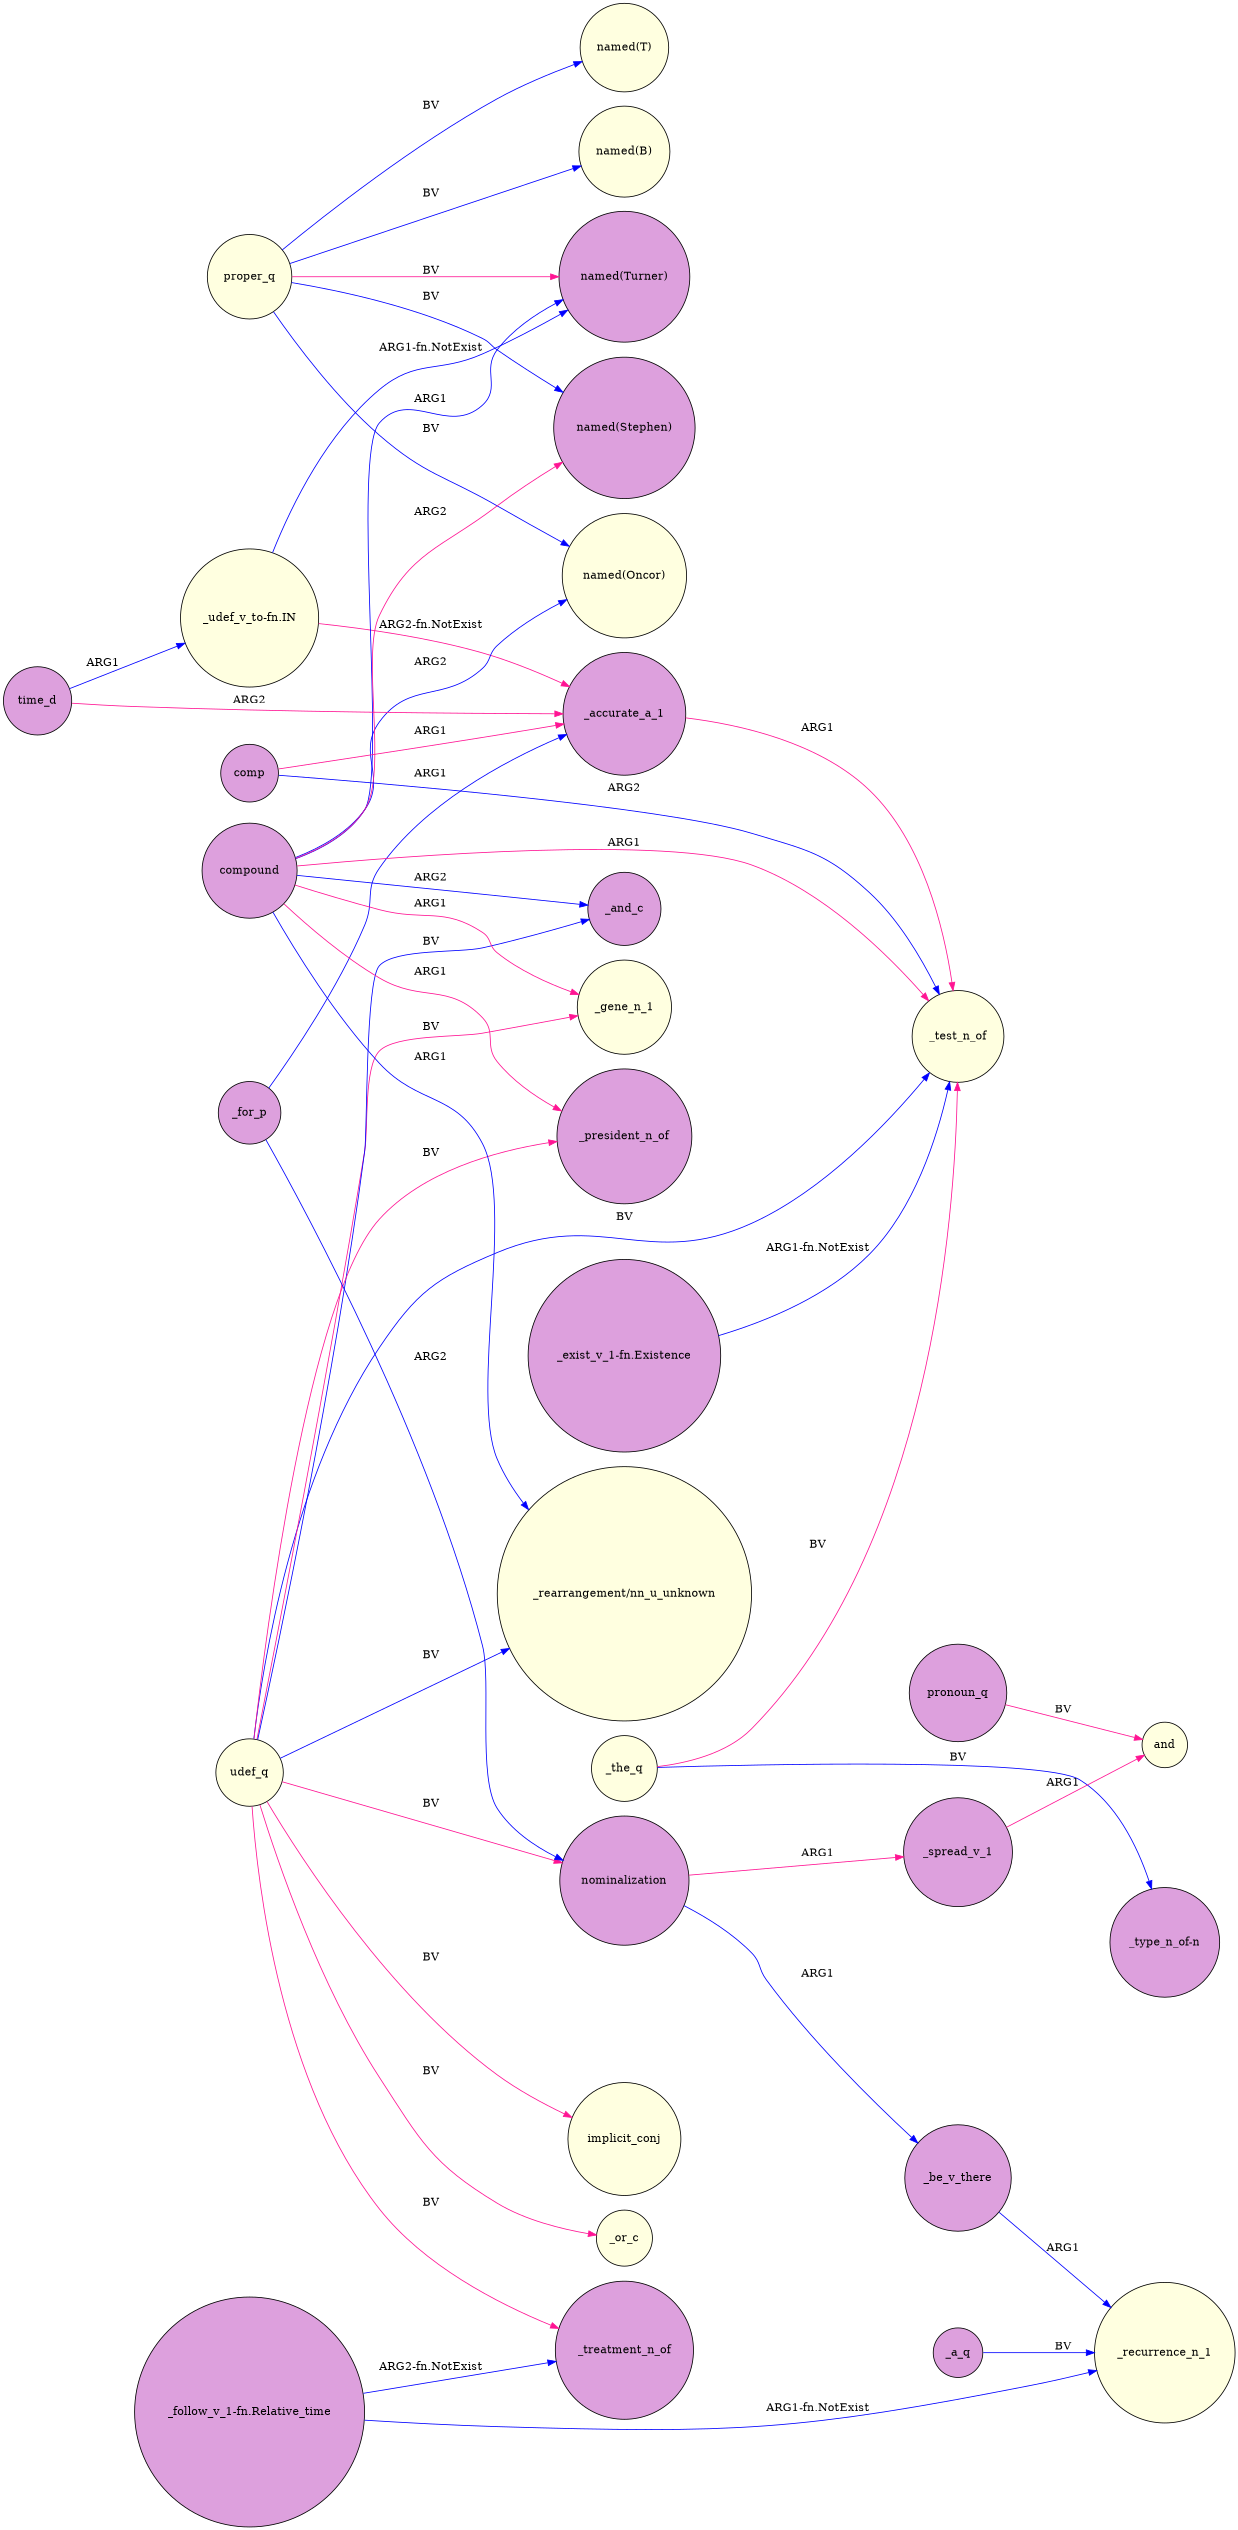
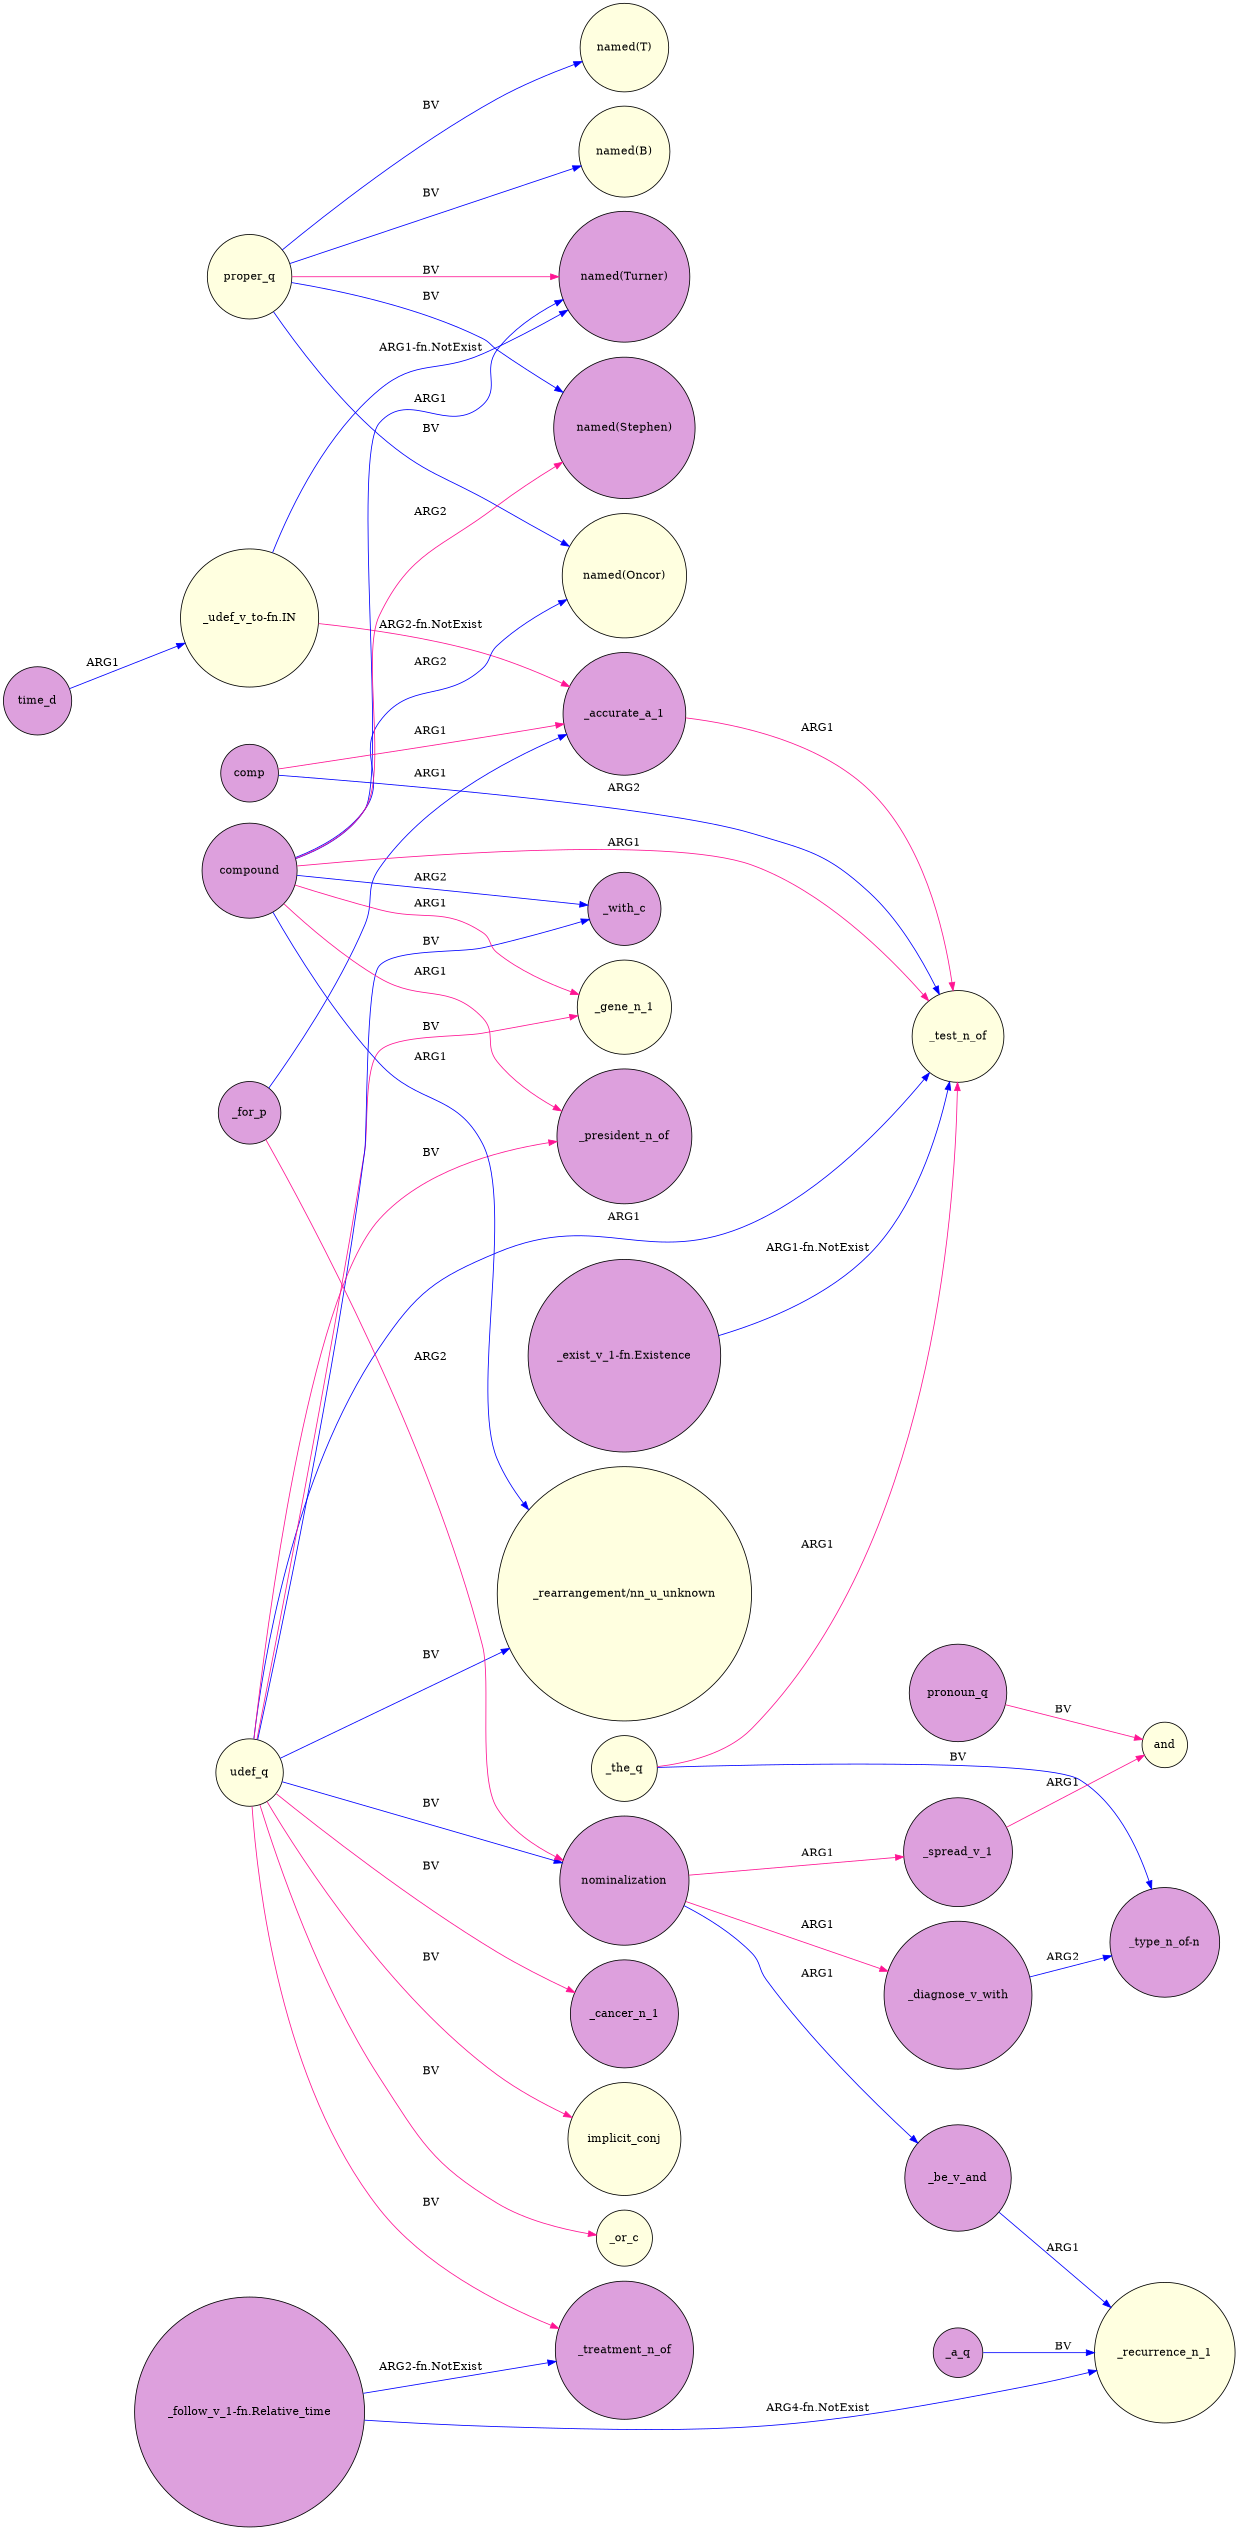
edge "time_d" -> "_accurate_a_1": removed, label "ARG2"
node "_and_c": label "_and_c" -> "_with_c"
edge "udef_q" -> "_test_n_of": label "BV" -> "ARG1"
edge "_for_p" -> "nominalization": color blue -> deeppink
edge "_the_q" -> "_test_n_of": label "BV" -> "ARG1"
edge "udef_q" -> "nominalization": color deeppink -> blue
node "_diagnose_v_with": added
node "_cancer_n_1": added
node "_be_v_there": label "_be_v_there" -> "_be_v_and"
edge "_follow_v_1-fn.Relative_time" -> "_recurrence_n_1": label "ARG1-fn.NotExist" -> "ARG4-fn.NotExist"
